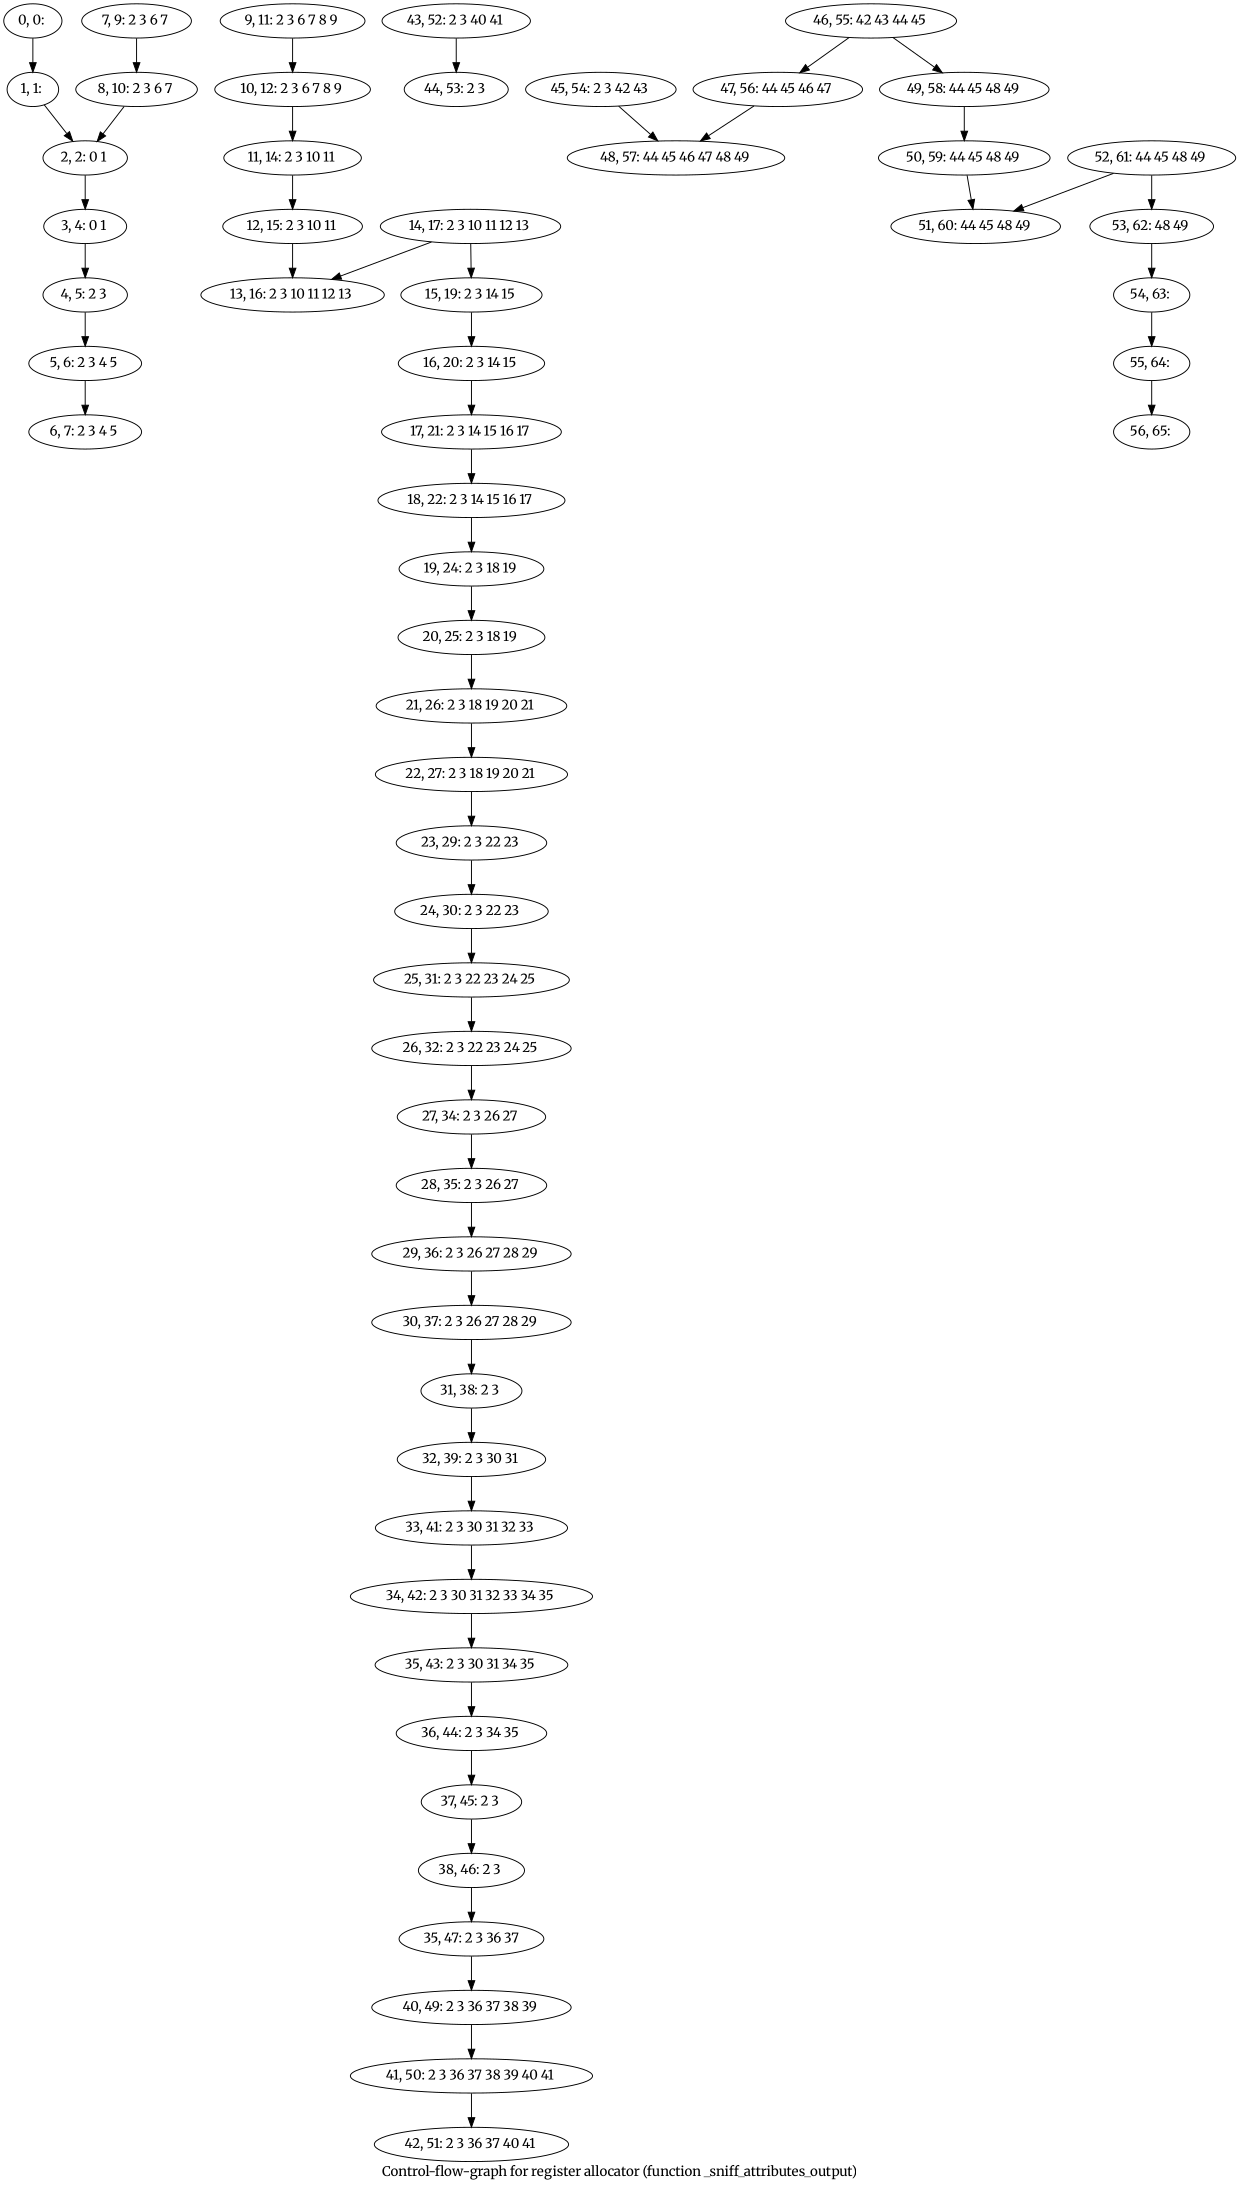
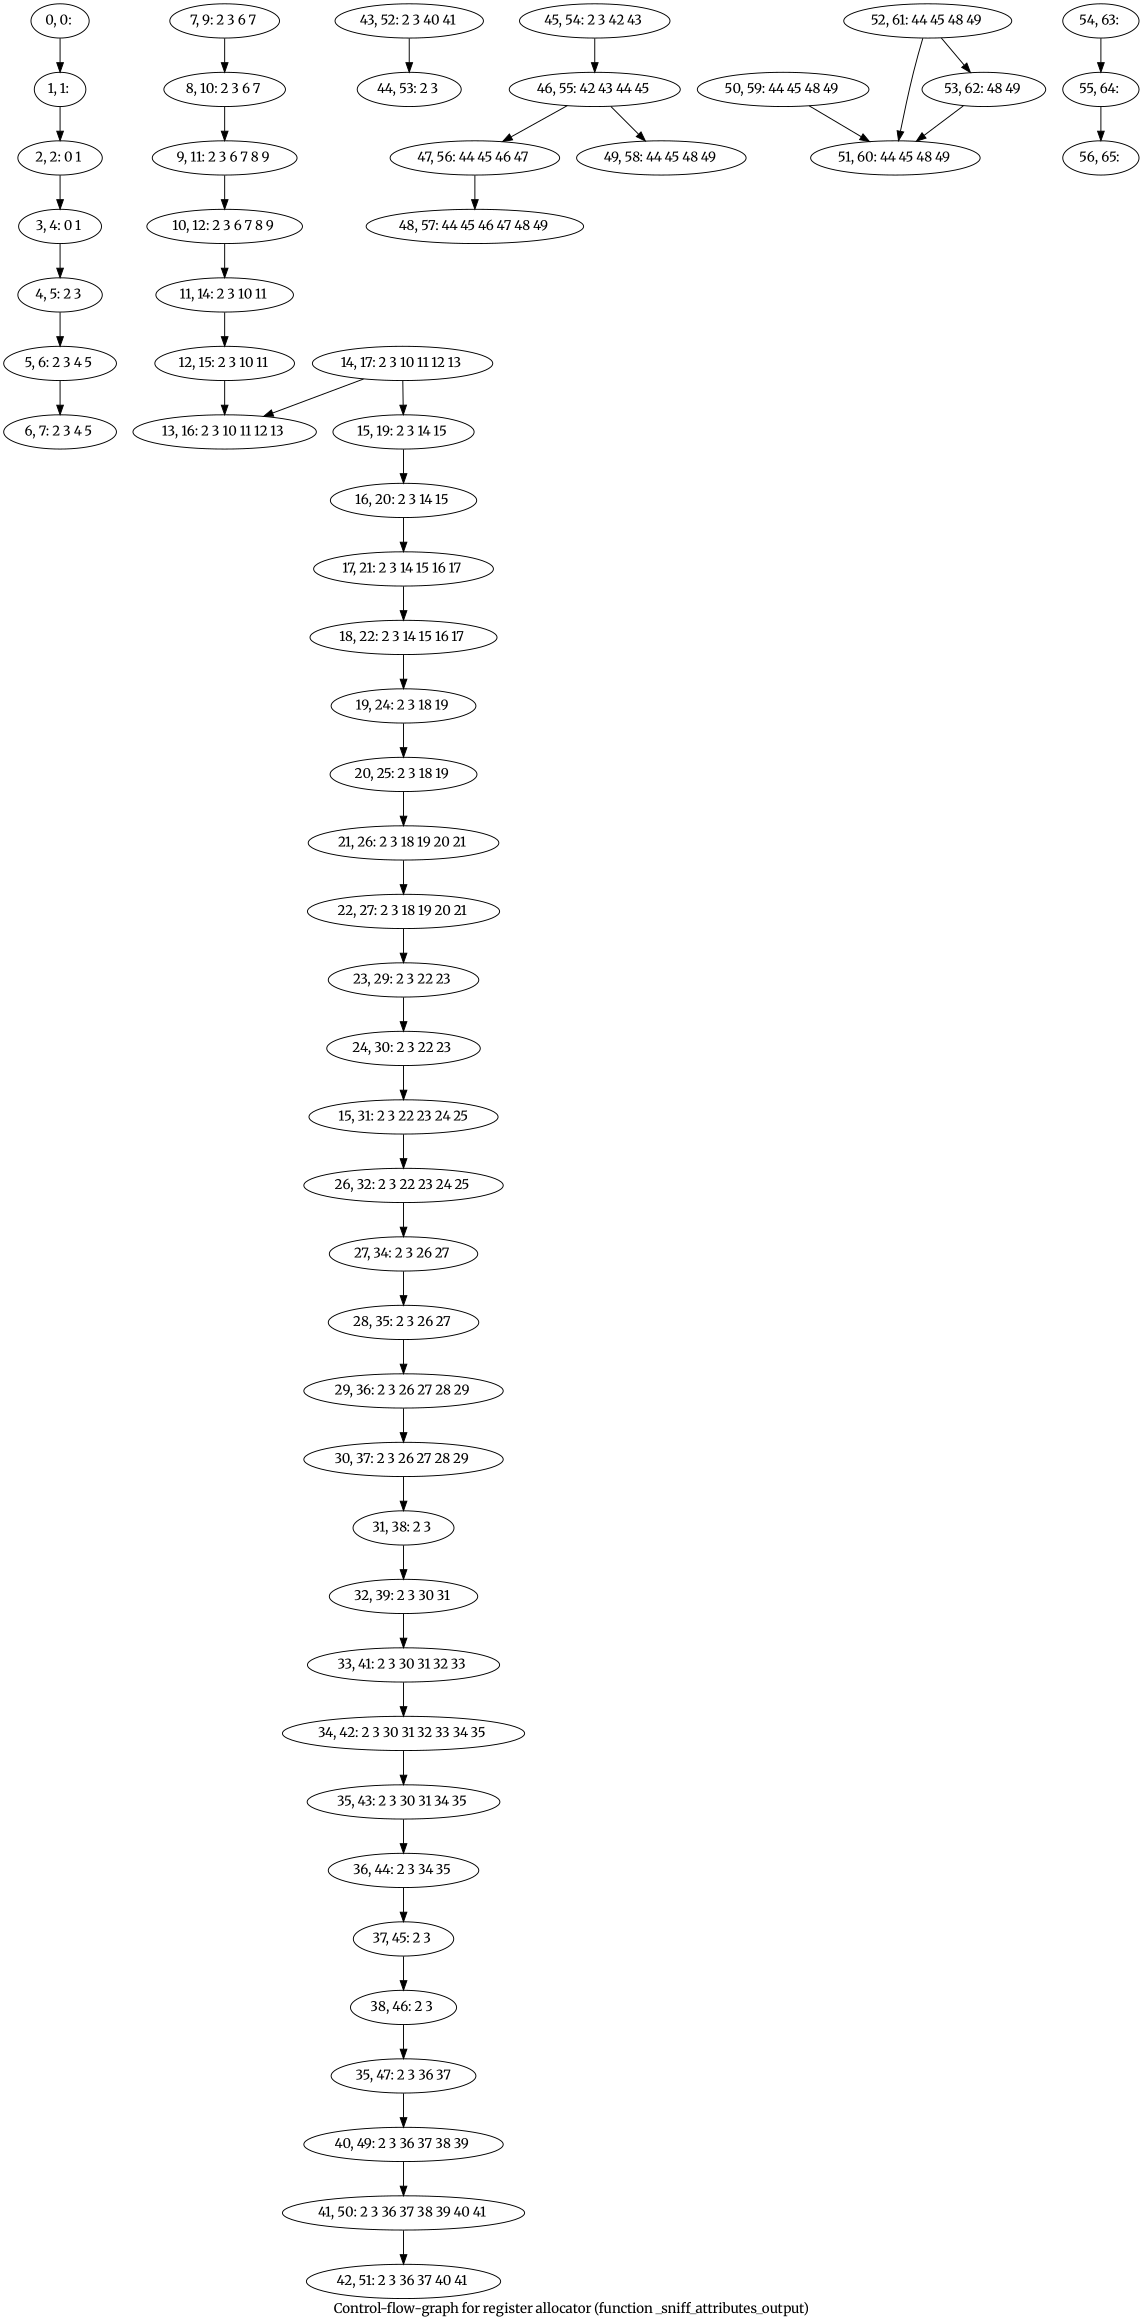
edge "49, 58: 44 45 48 49" -> "50, 59: 44 45 48 49": removed
edge "8, 10: 2 3 6 7" -> "2, 2: 0 1": now "8, 10: 2 3 6 7" -> "9, 11: 2 3 6 7 8 9"
edge "45, 54: 2 3 42 43" -> "48, 57: 44 45 46 47 48 49": now "45, 54: 2 3 42 43" -> "46, 55: 42 43 44 45"
edge "53, 62: 48 49" -> "54, 63:": now "53, 62: 48 49" -> "51, 60: 44 45 48 49"
node "25, 31: 2 3 22 23 24 25": label "25, 31: 2 3 22 23 24 25" -> "15, 31: 2 3 22 23 24 25"
